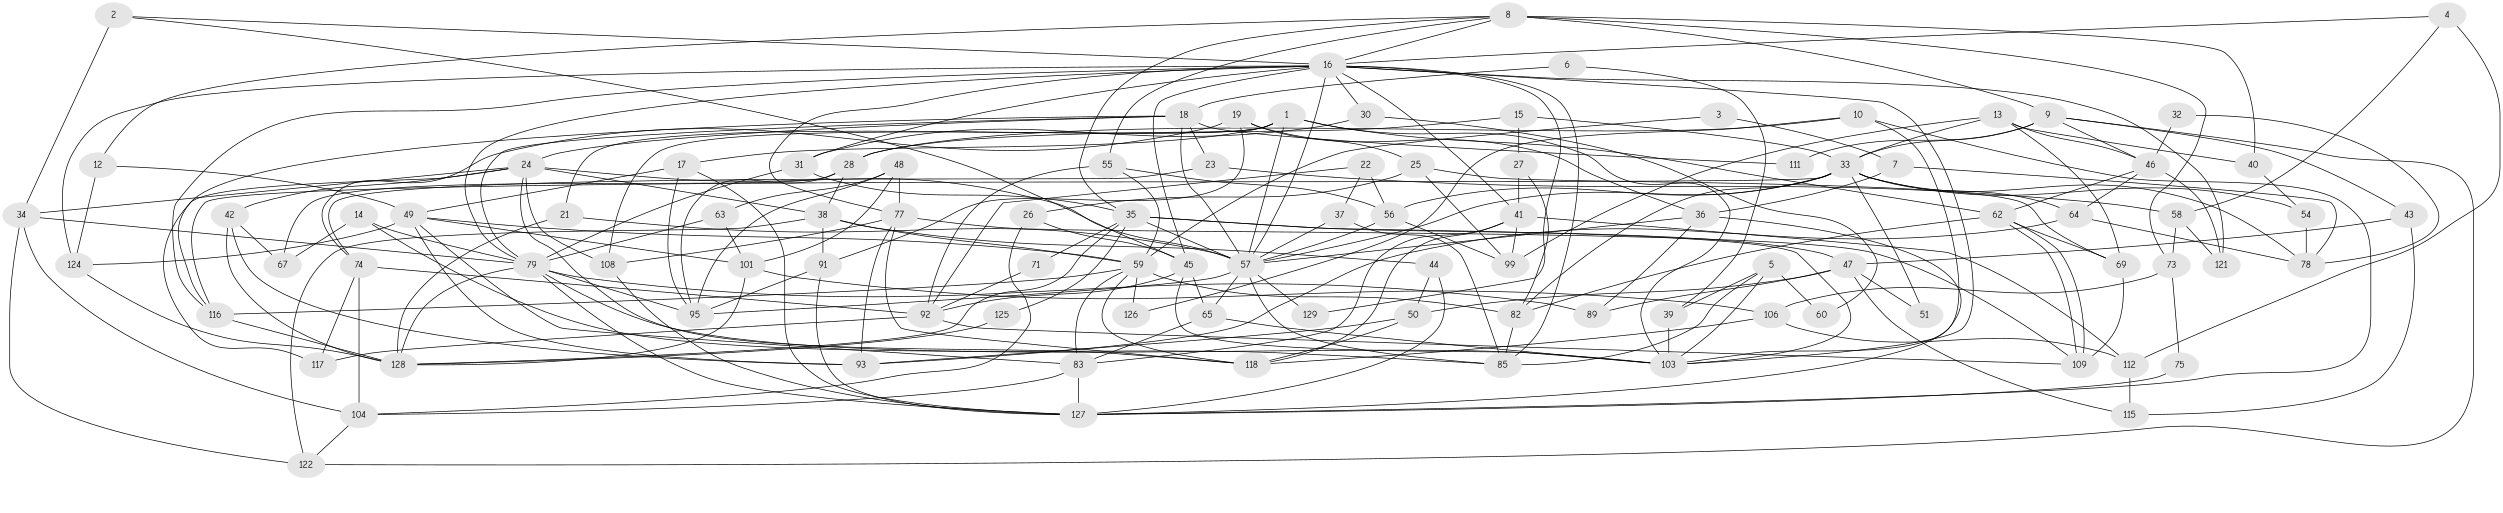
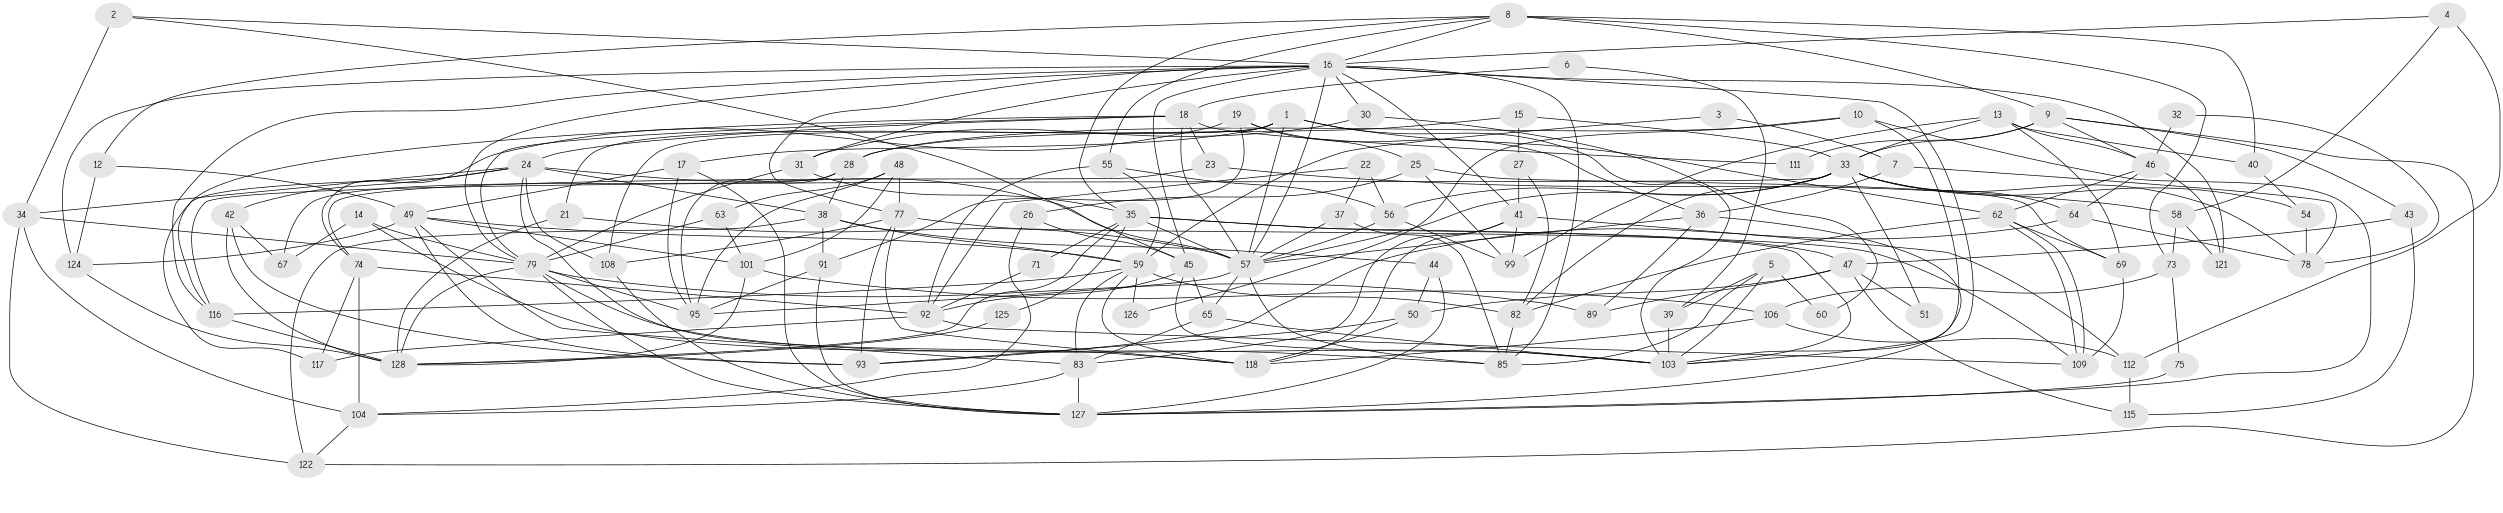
node "129": removed
